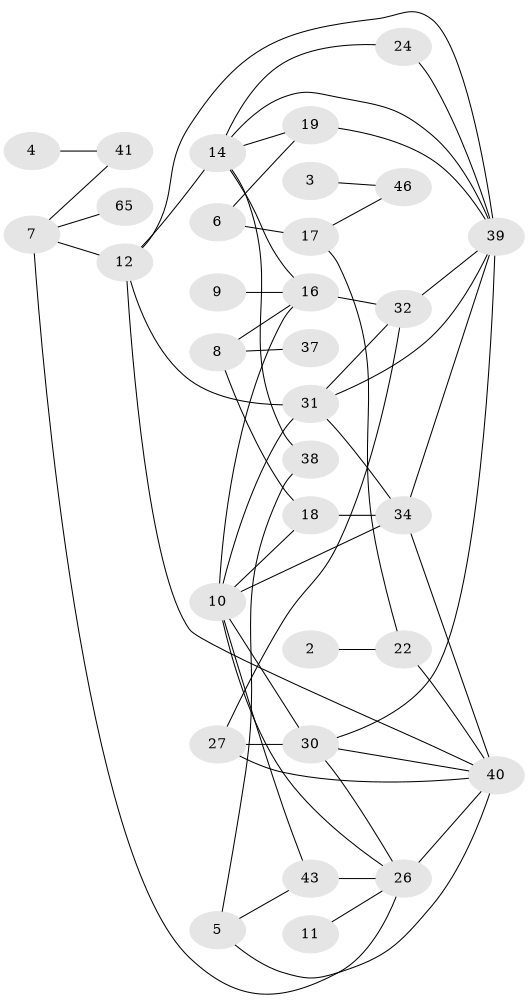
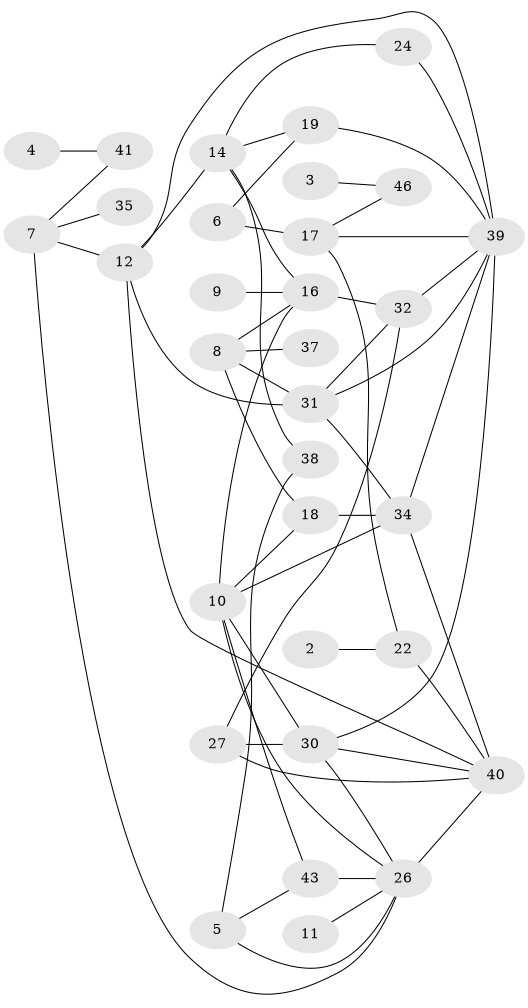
edge "14" -- "39": now "17" -- "39"
node "65": label "65" -> "35"
edge "31" -- "10": now "31" -- "8"
edge "40" -- "5": now "26" -- "5"
